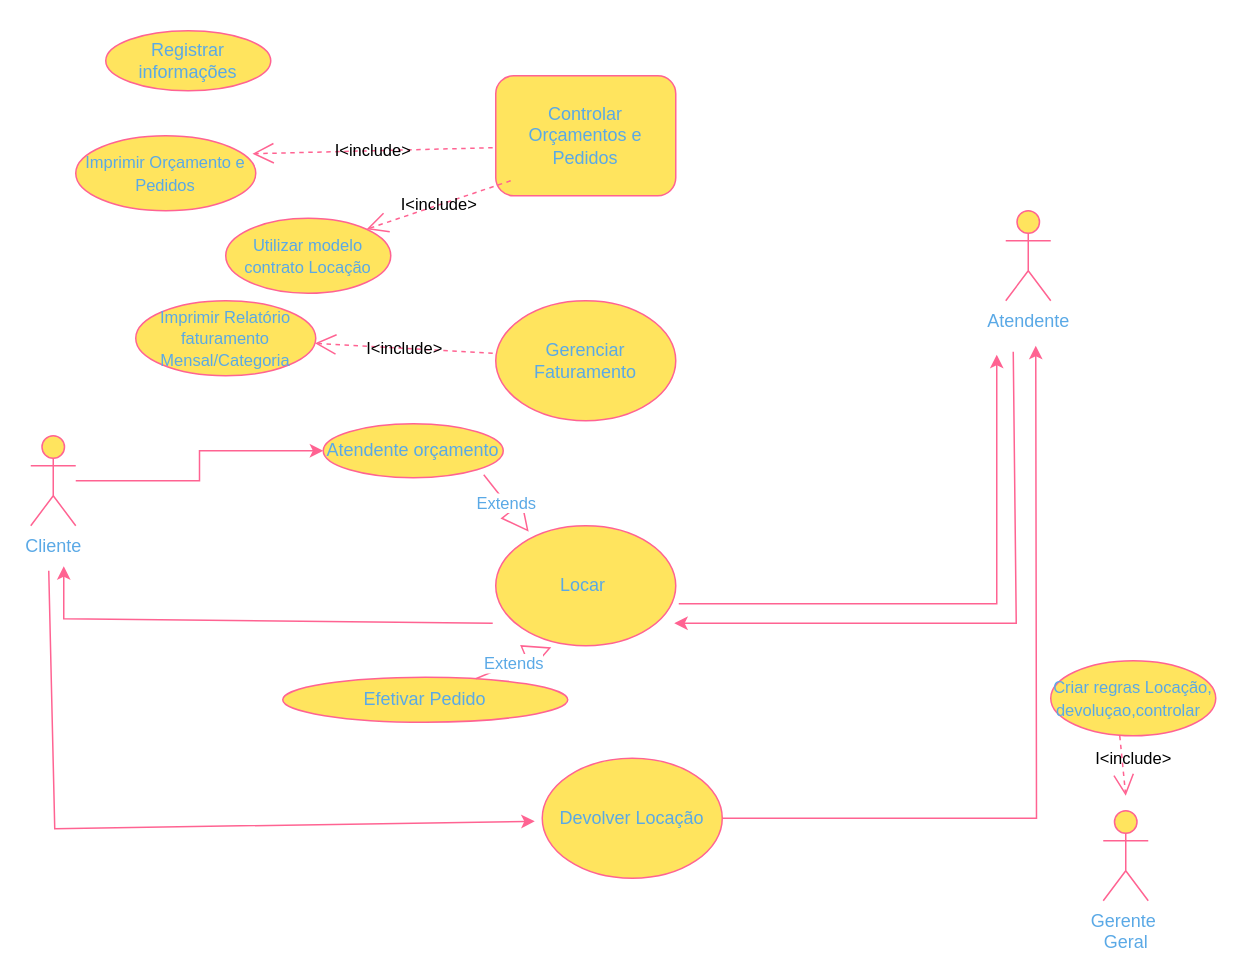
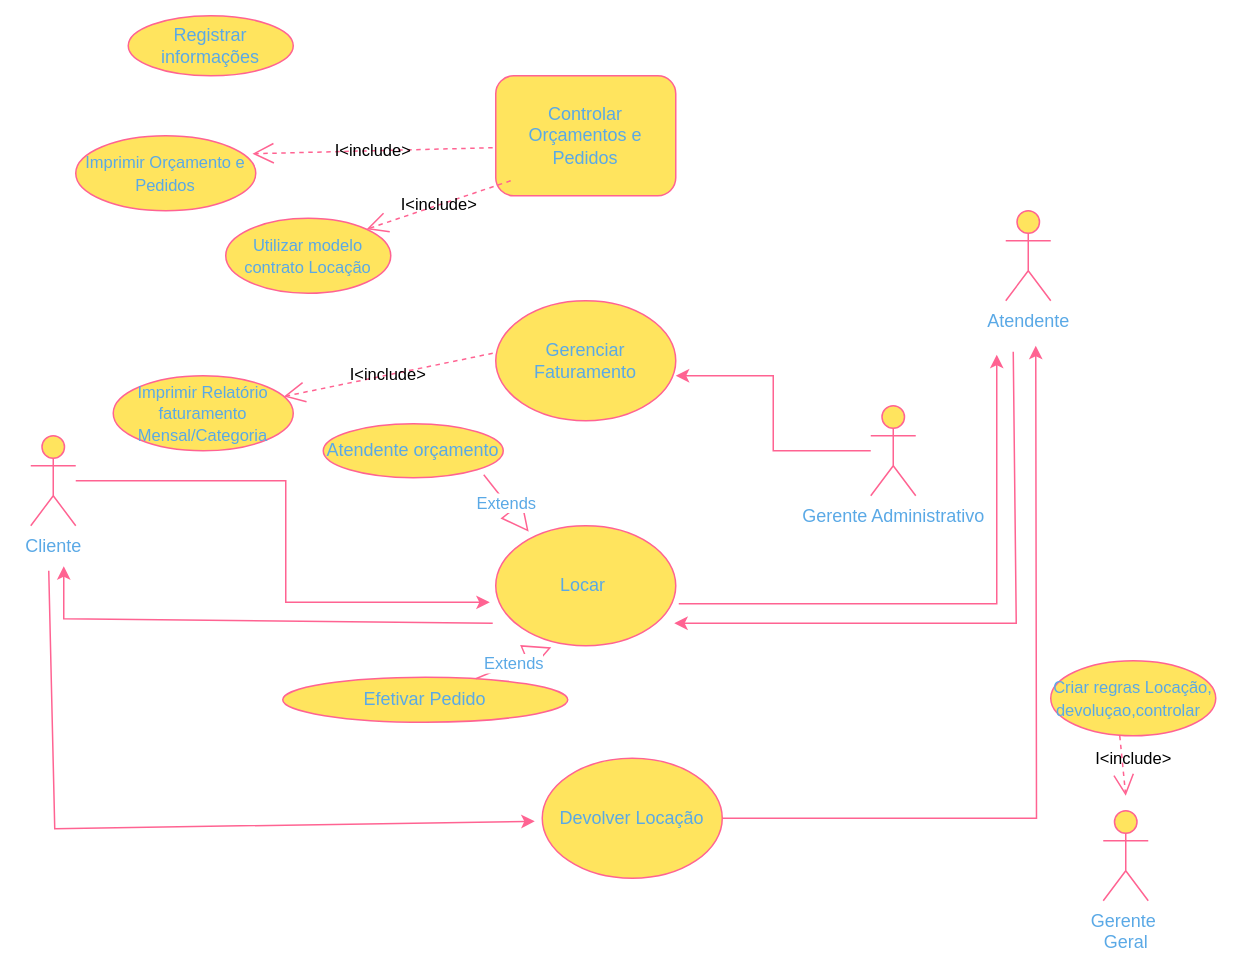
node "Registrar informações": moved (188, 61) -> (211, 46)
node "Imprimir Relatório faturamento Mensal/Categoria": moved (226, 338) -> (203, 413)
edge "Gerente Administrativo" -> "Gerenciar Faturamento": added
edge "Cliente" -> "Atendente orçamento": now "Cliente" -> "Locar"
node "Gerente Administrativo": added
